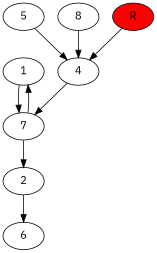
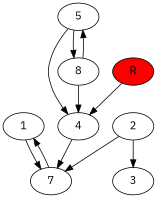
edge "5" -> "8": added
edge "8" -> "5": added
edge "7" -> "2": reversed
node "6": label "6" -> "3"
